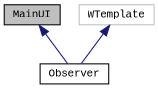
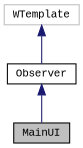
edge "Observer" -> "MainUI": reversed
